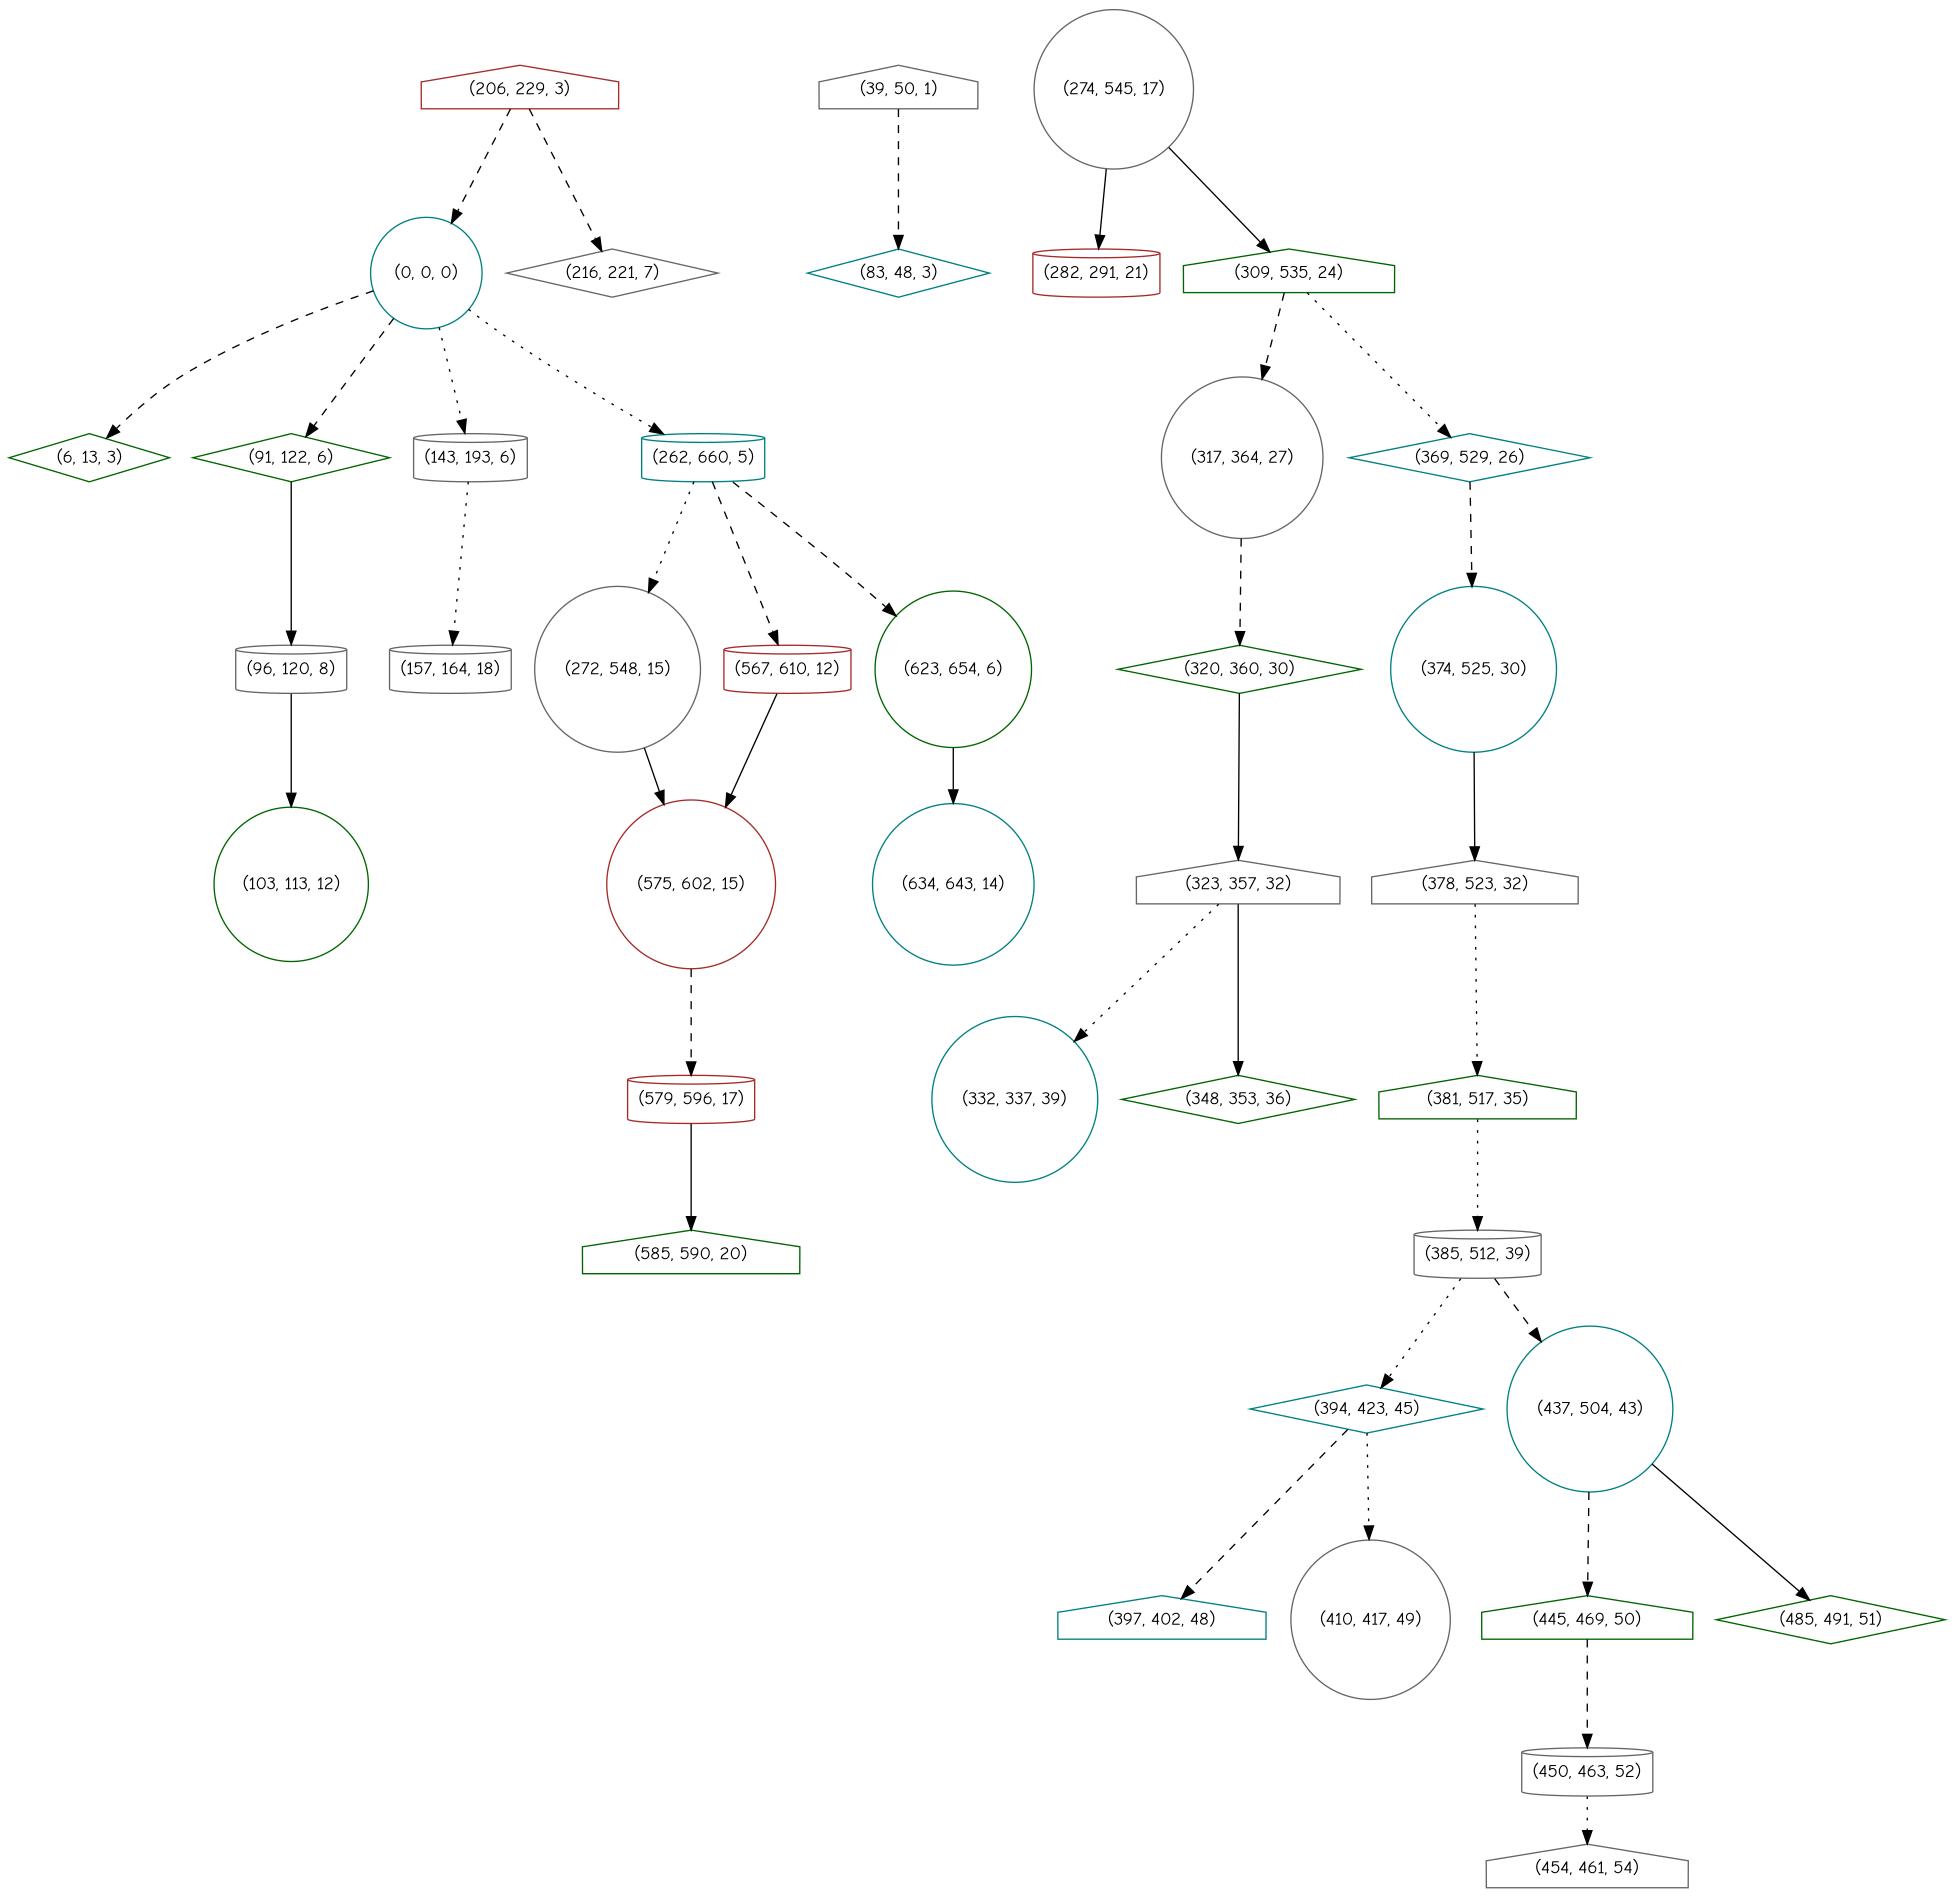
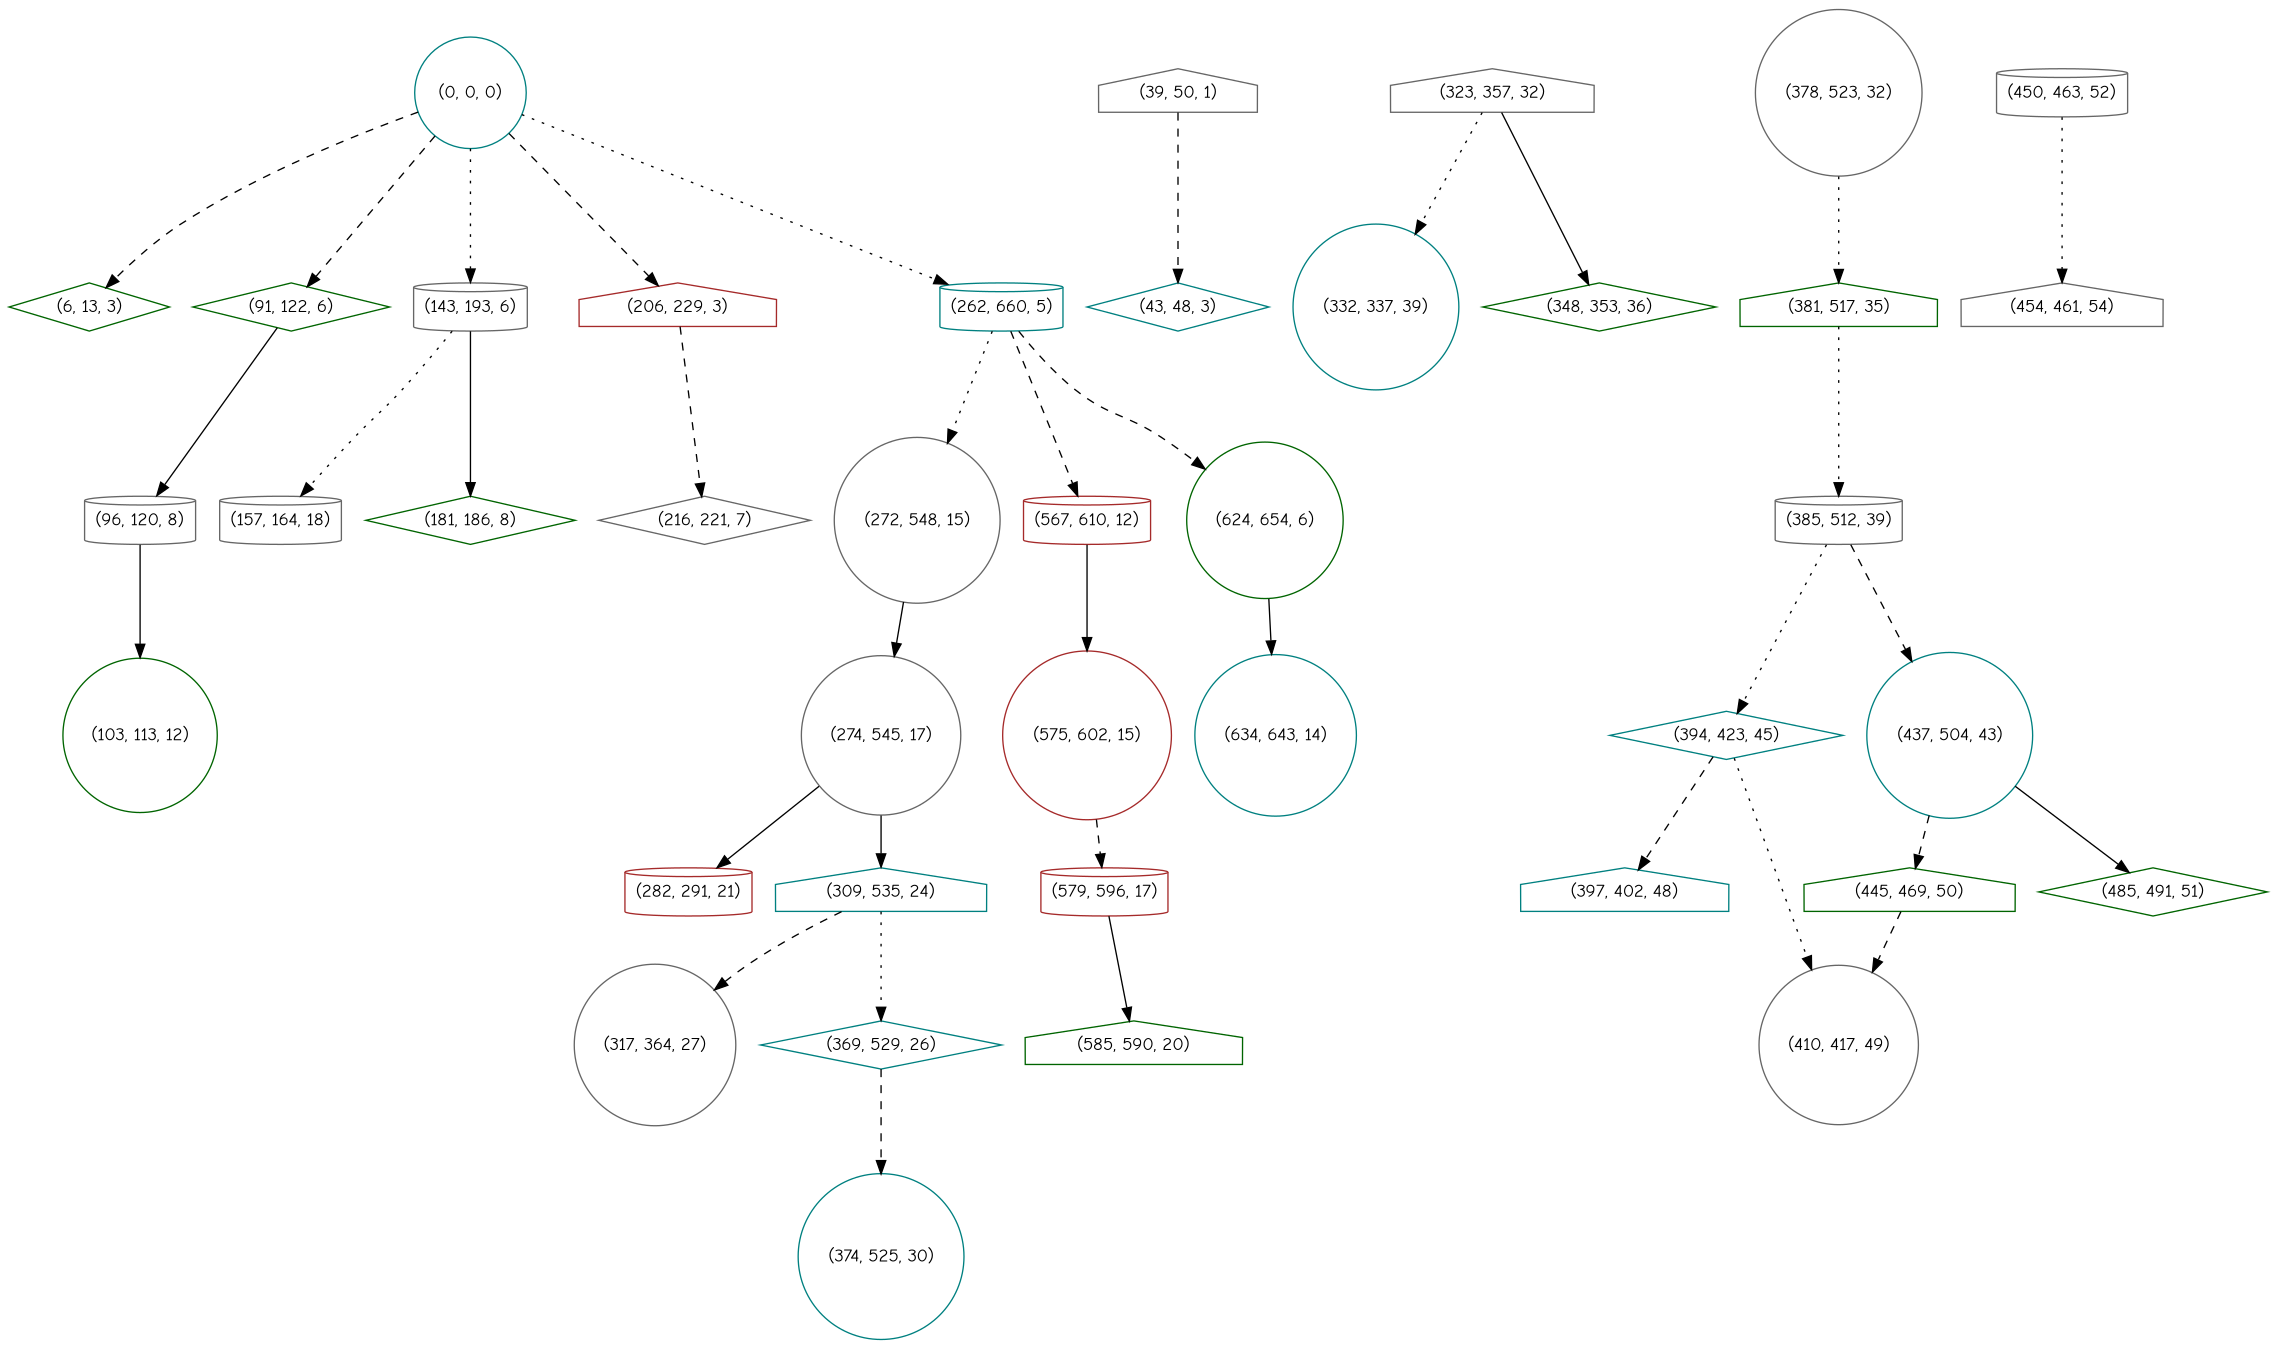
edge "(206, 229, 3)" -> "(0, 0, 0)": reversed
node "(83, 48, 3)": label "(83, 48, 3)" -> "(43, 48, 3)"
node "(309, 535, 24)": color darkgreen -> teal
node "(181, 186, 8)": added
node "(623, 654, 6)": label "(623, 654, 6)" -> "(624, 654, 6)"
node "(320, 360, 30)": removed
edge "(272, 548, 15)" -> "(575, 602, 15)": now "(272, 548, 15)" -> "(274, 545, 17)"
edge "(374, 525, 30)" -> "(378, 523, 32)": removed
node "(378, 523, 32)": shape house -> circle
edge "(445, 469, 50)" -> "(450, 463, 52)": now "(445, 469, 50)" -> "(410, 417, 49)"
